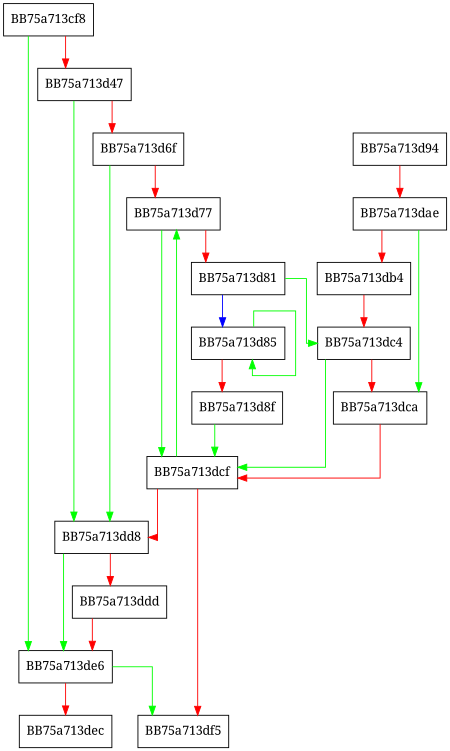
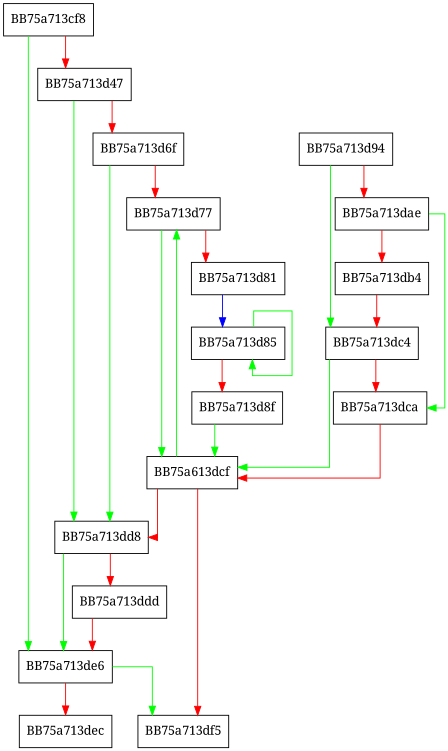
edge "BB75a713d81" -> "BB75a713dc4": now "BB75a713d94" -> "BB75a713dc4"
node "BB75a713dcf": label "BB75a713dcf" -> "BB75a613dcf"
